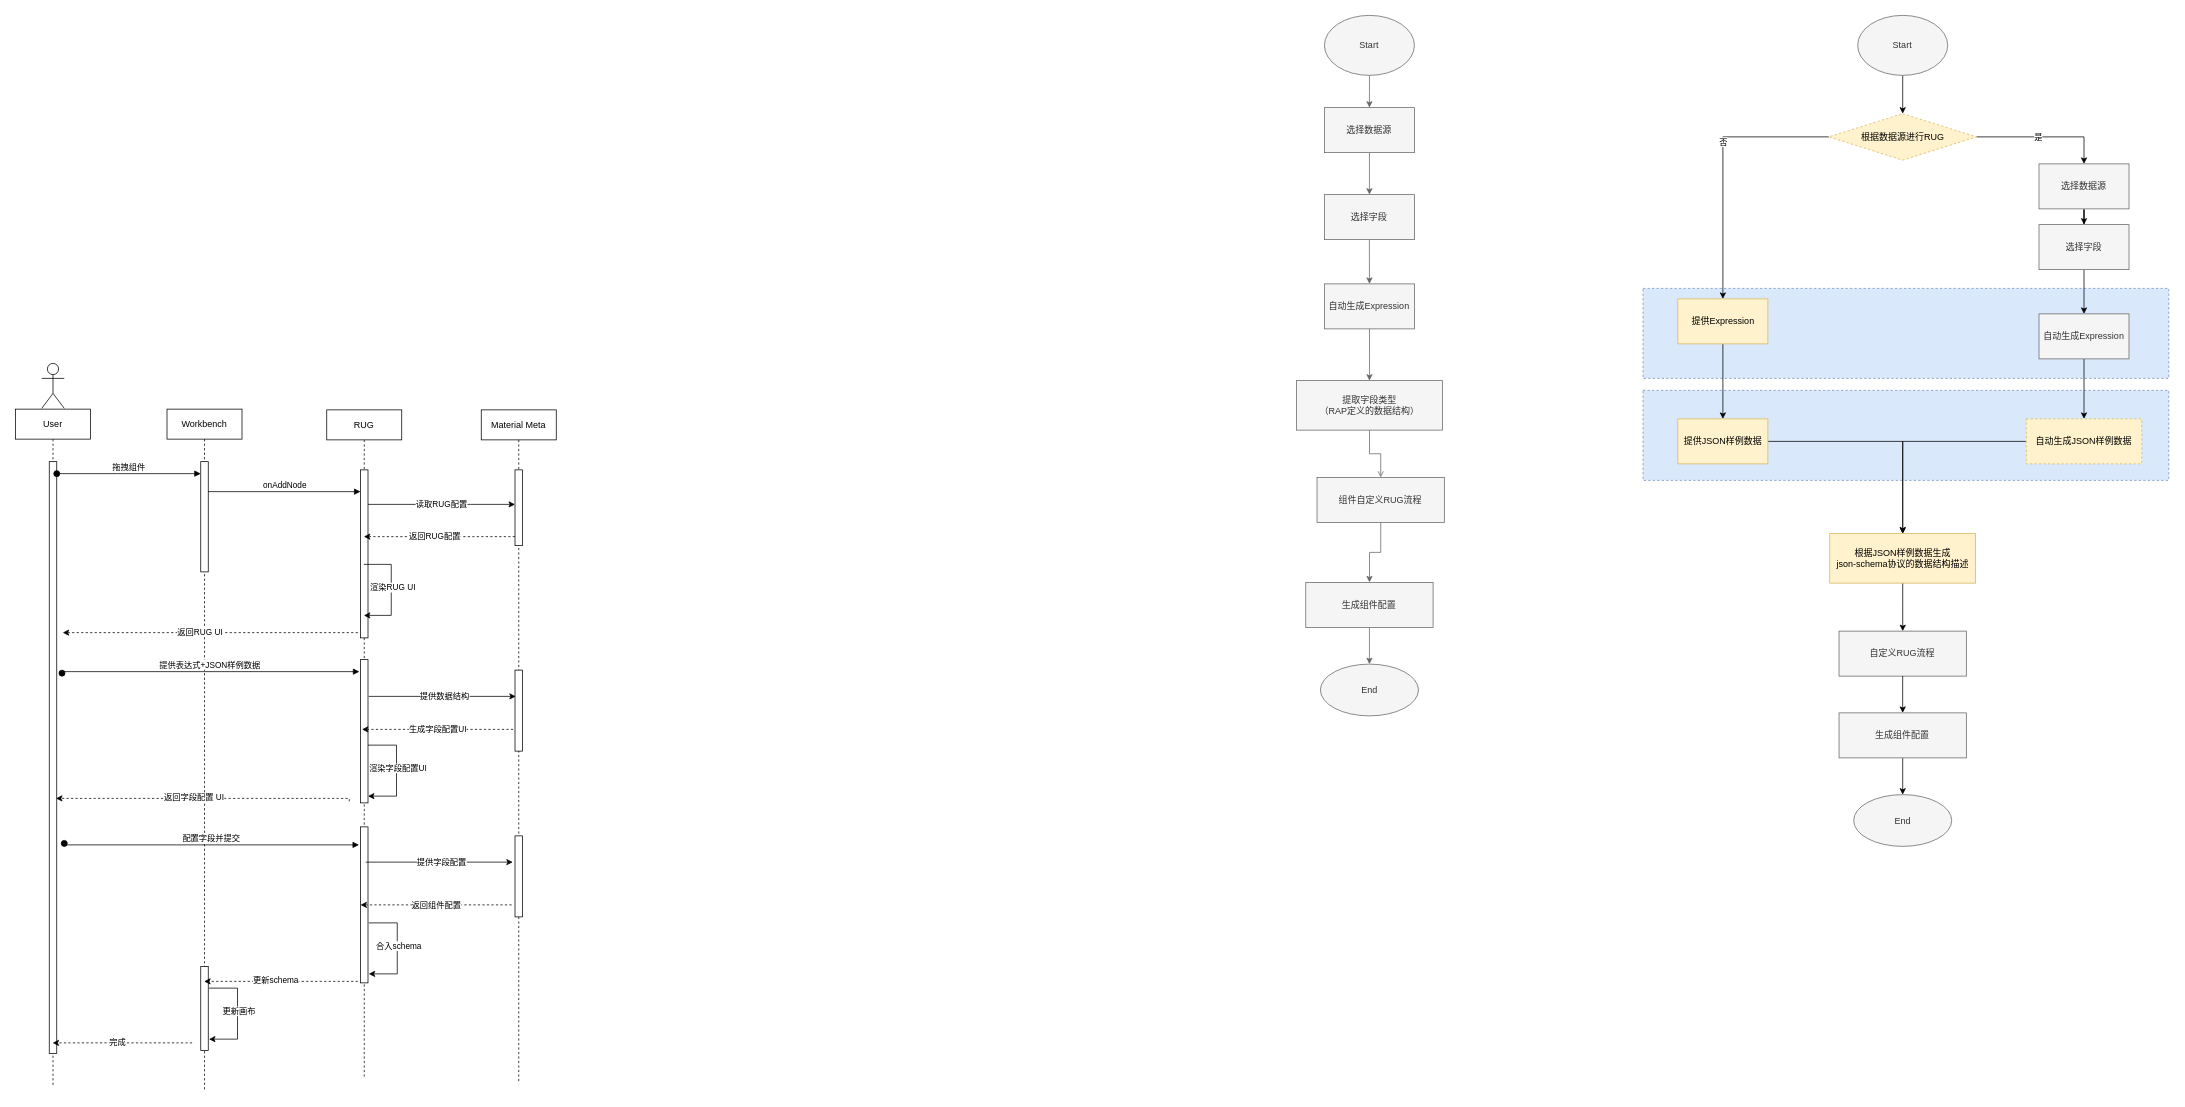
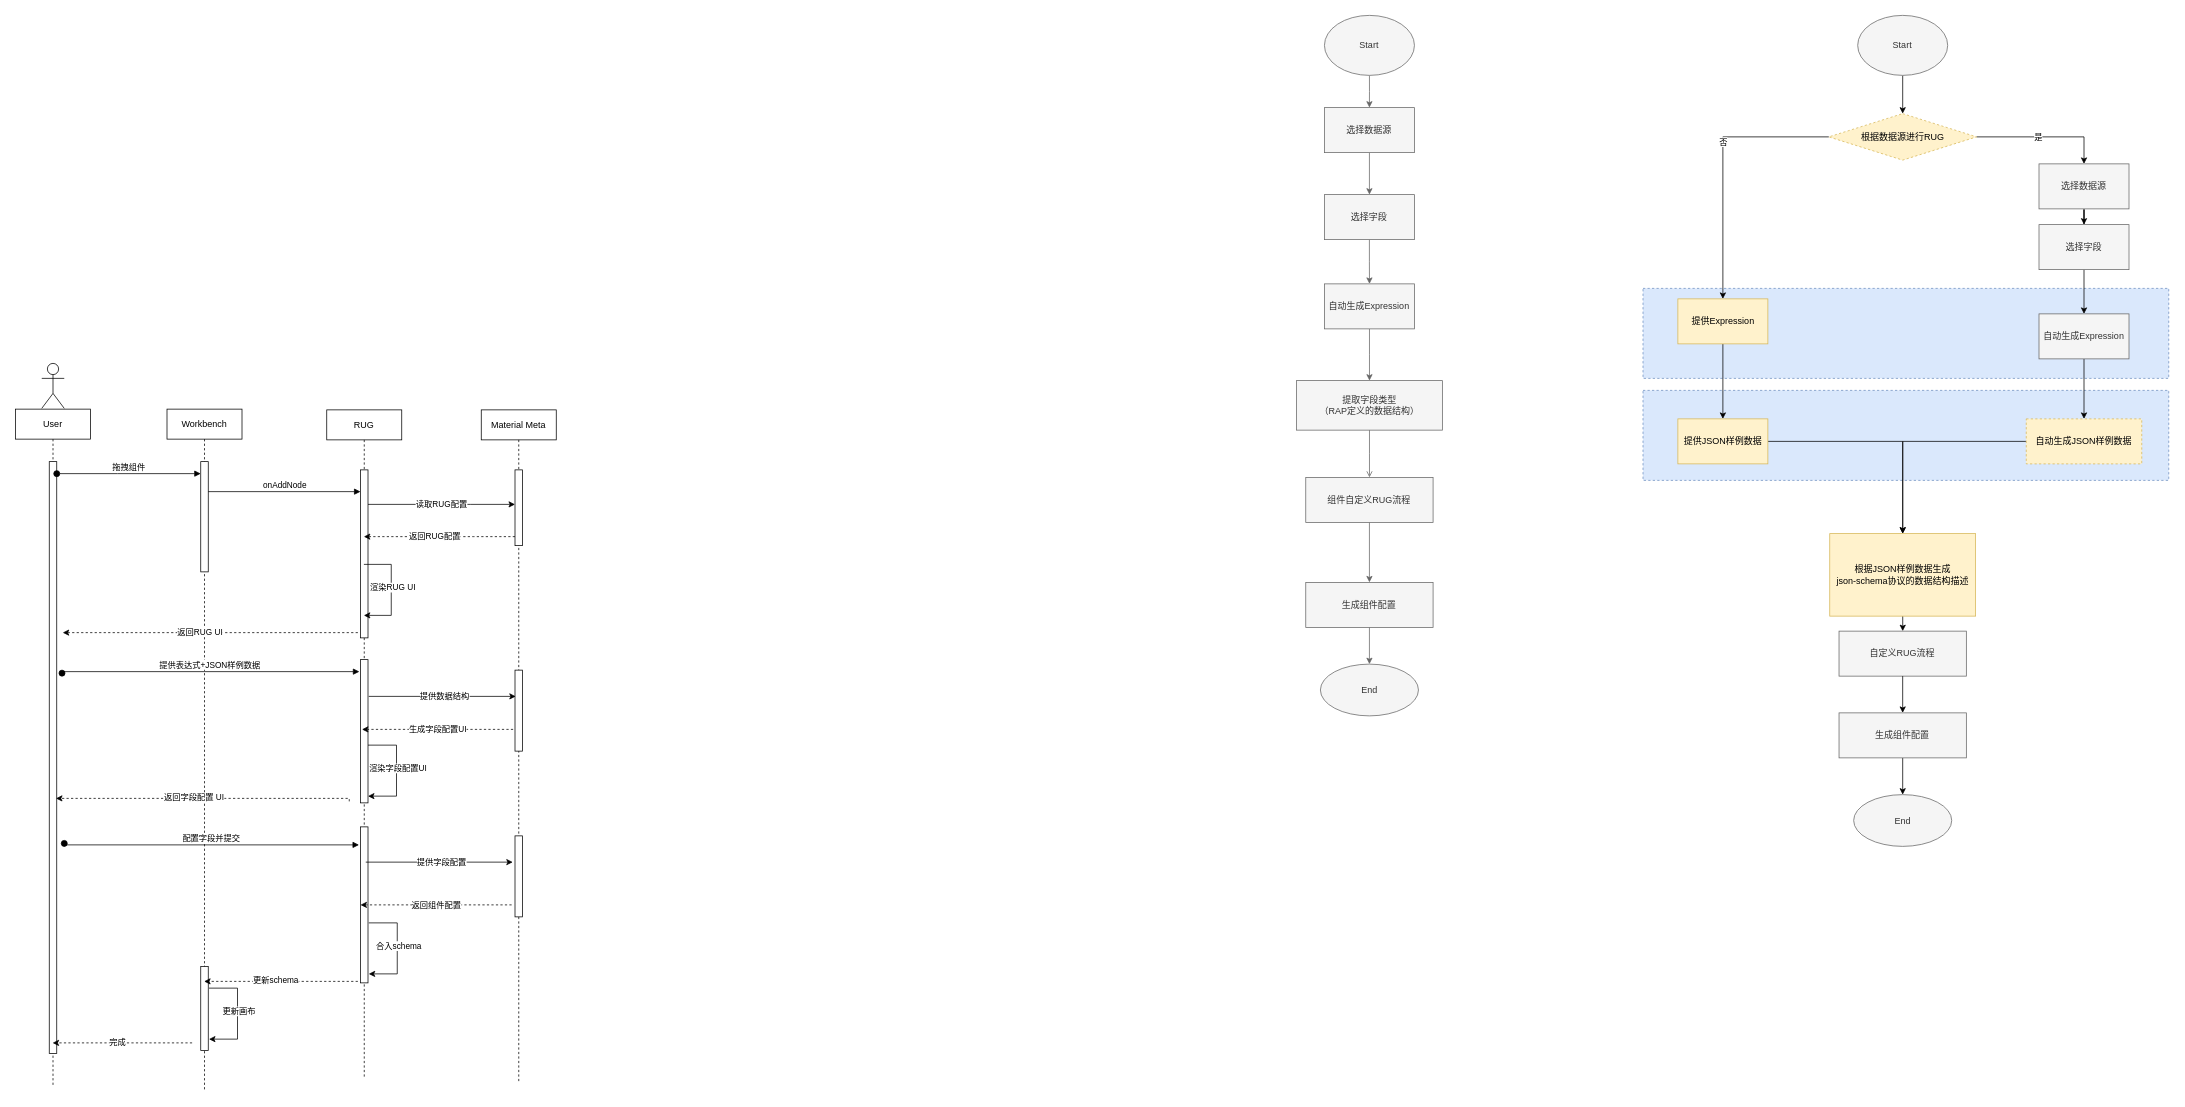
node "组件自定义RUG流程": moved (1381, 500) -> (1369, 500)
node "根据JSON样例数据生成 json-schema协议的数据结构描述": size 146x50 -> 146x83
